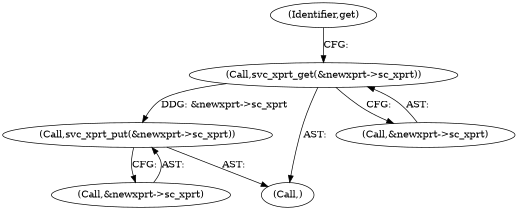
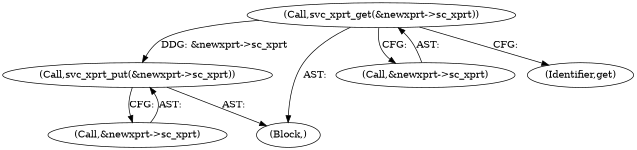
edge "(Identifier,get)" -> "(Call,svc_xprt_get(&newxprt->sc_xprt))": reversed
node "(Call,)": label "(Call,)" -> "(Block,)"
